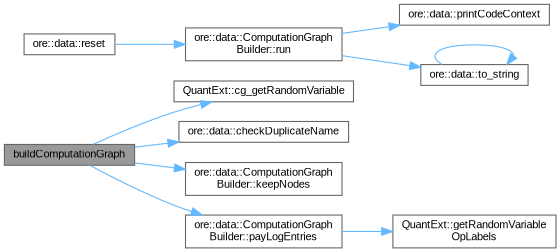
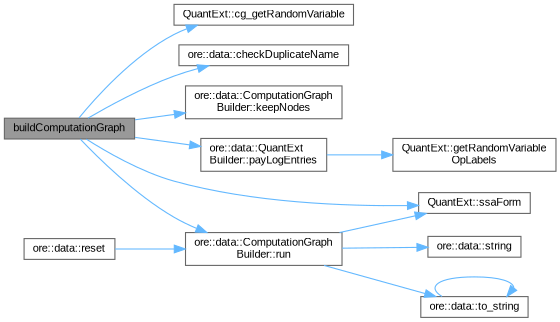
node "ore::data::printCodeContext": label "ore::data::printCodeContext" -> "ore::data::string"
edge "buildComputationGraph" -> "ore::data::ComputationGraph Builder::run": added
node "QuantExt::ssaForm": added
node "ore::data::ComputationGraph Builder::payLogEntries": label "ore::data::ComputationGraph Builder::payLogEntries" -> "ore::data::QuantExt Builder::payLogEntries"
